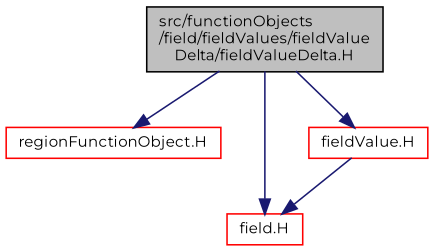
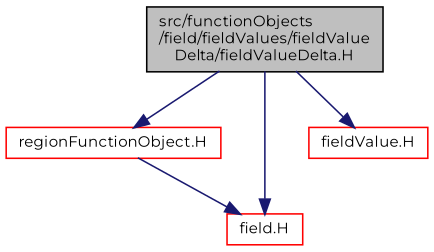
edge "fieldValue.H" -> "field.H": now "regionFunctionObject.H" -> "field.H"
